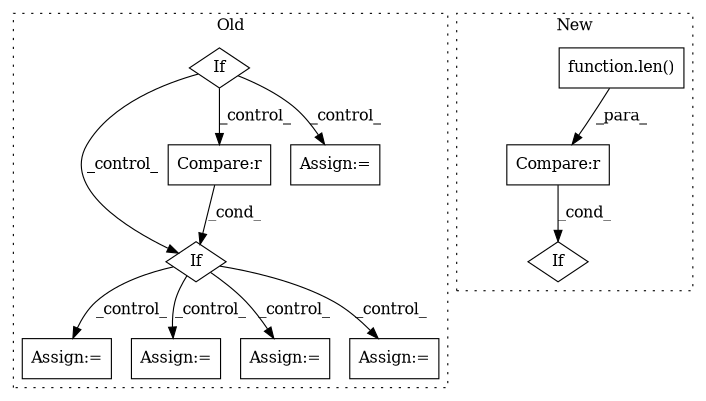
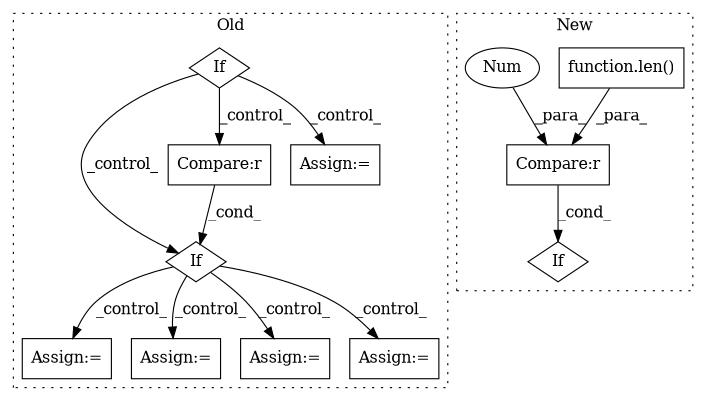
node "Num": added
